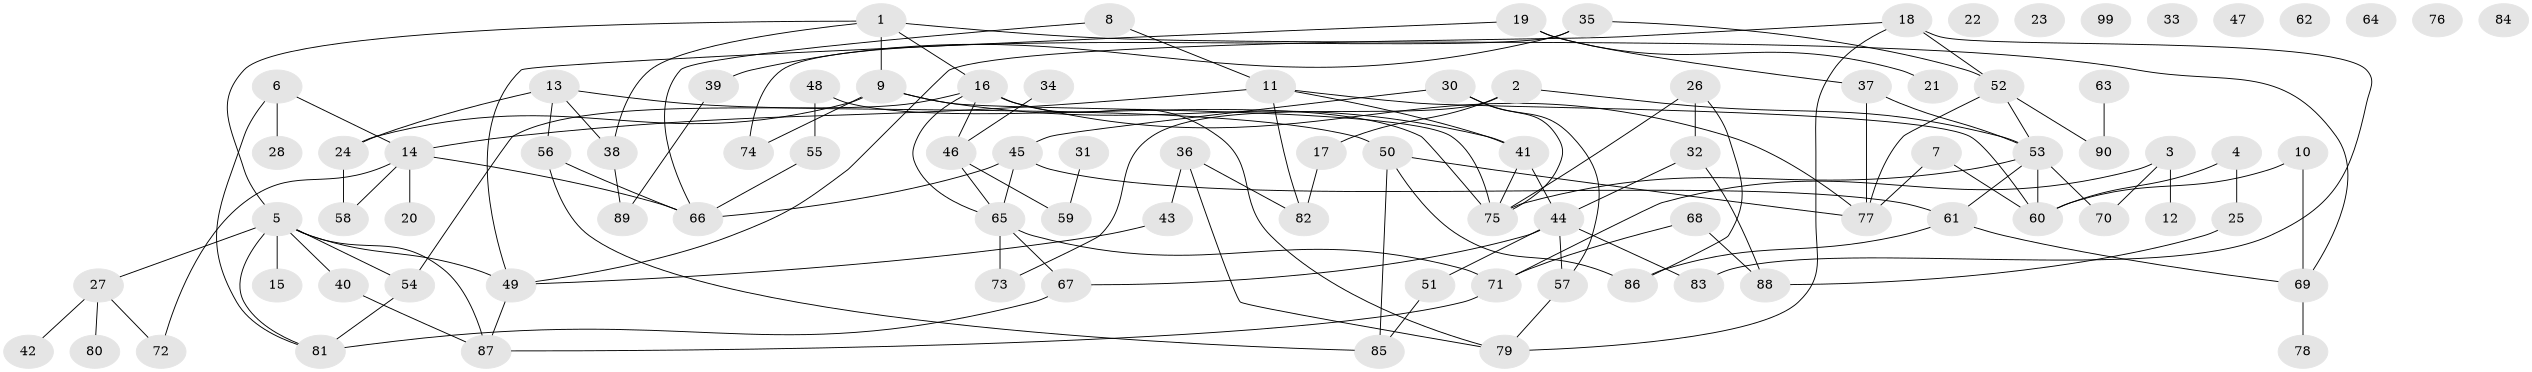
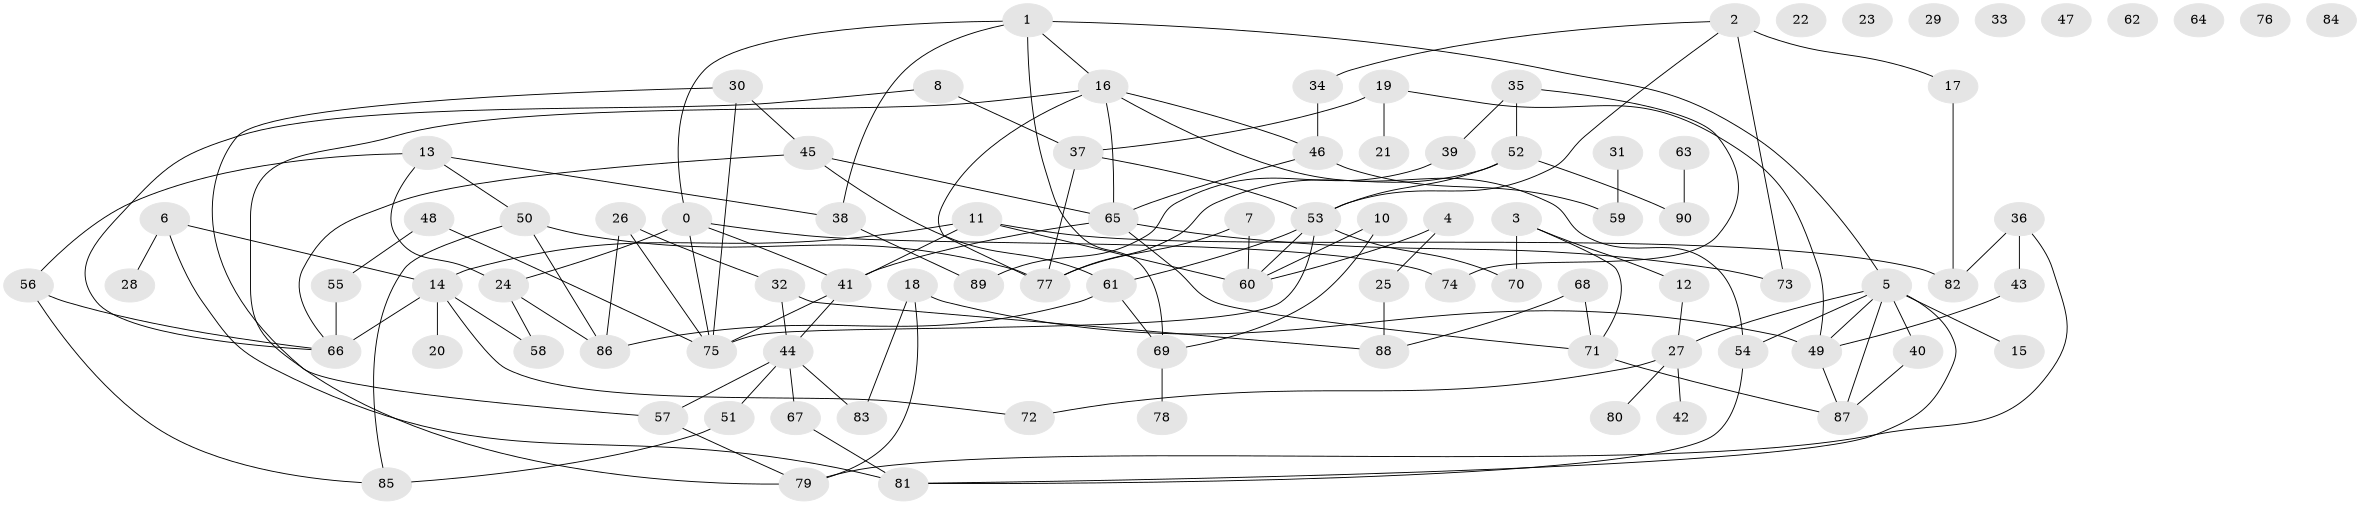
node "99": label "99" -> "29"
edge "2" -- "34": added
edge "8" -- "11": now "8" -- "37"
edge "18" -- "52": removed
node "9": label "9" -> "0"
edge "65" -- "67": now "65" -- "41"
edge "12" -- "27": added
edge "24" -- "86": added
